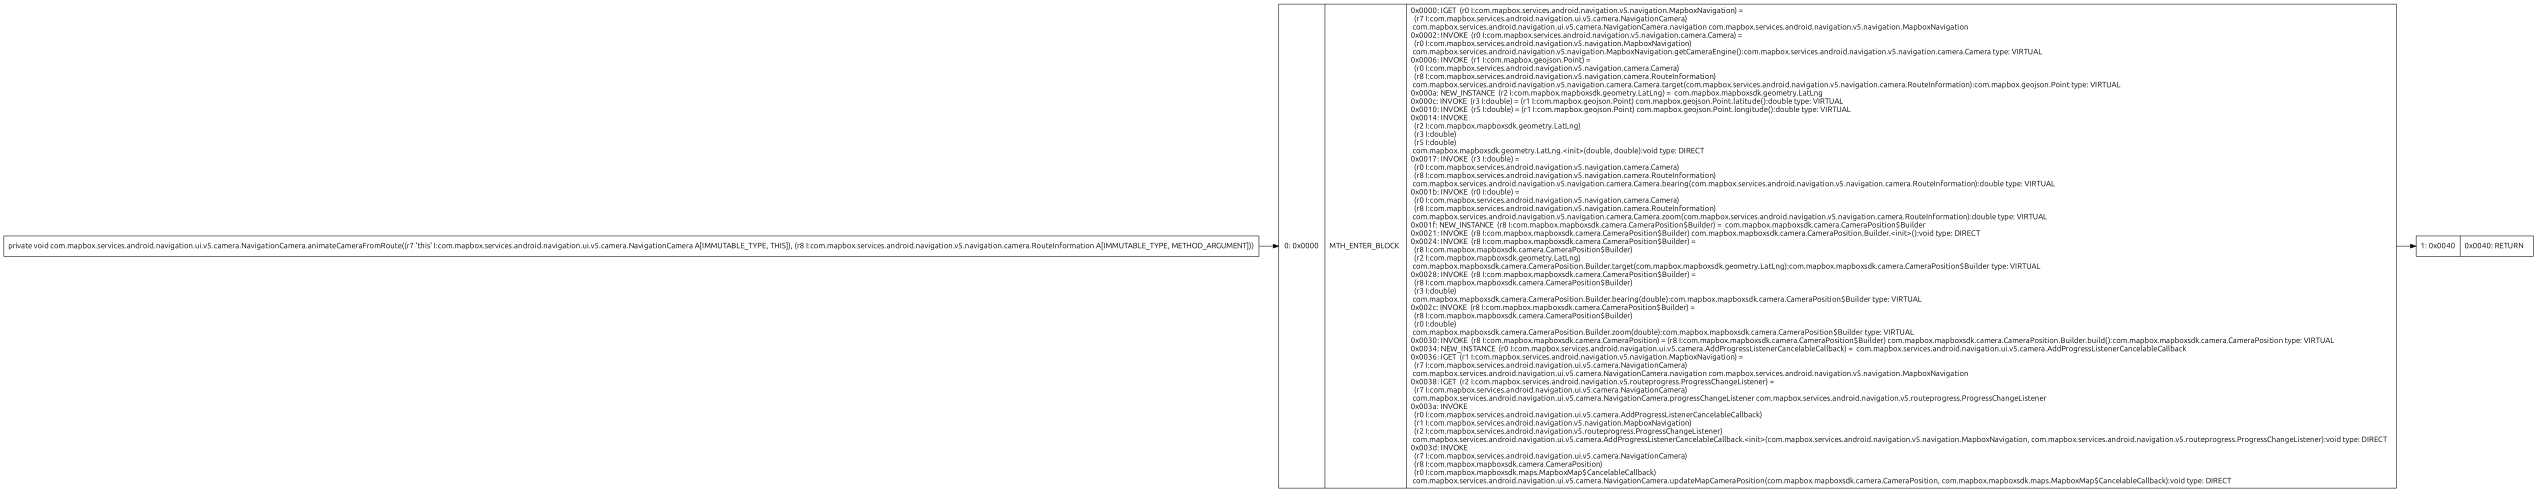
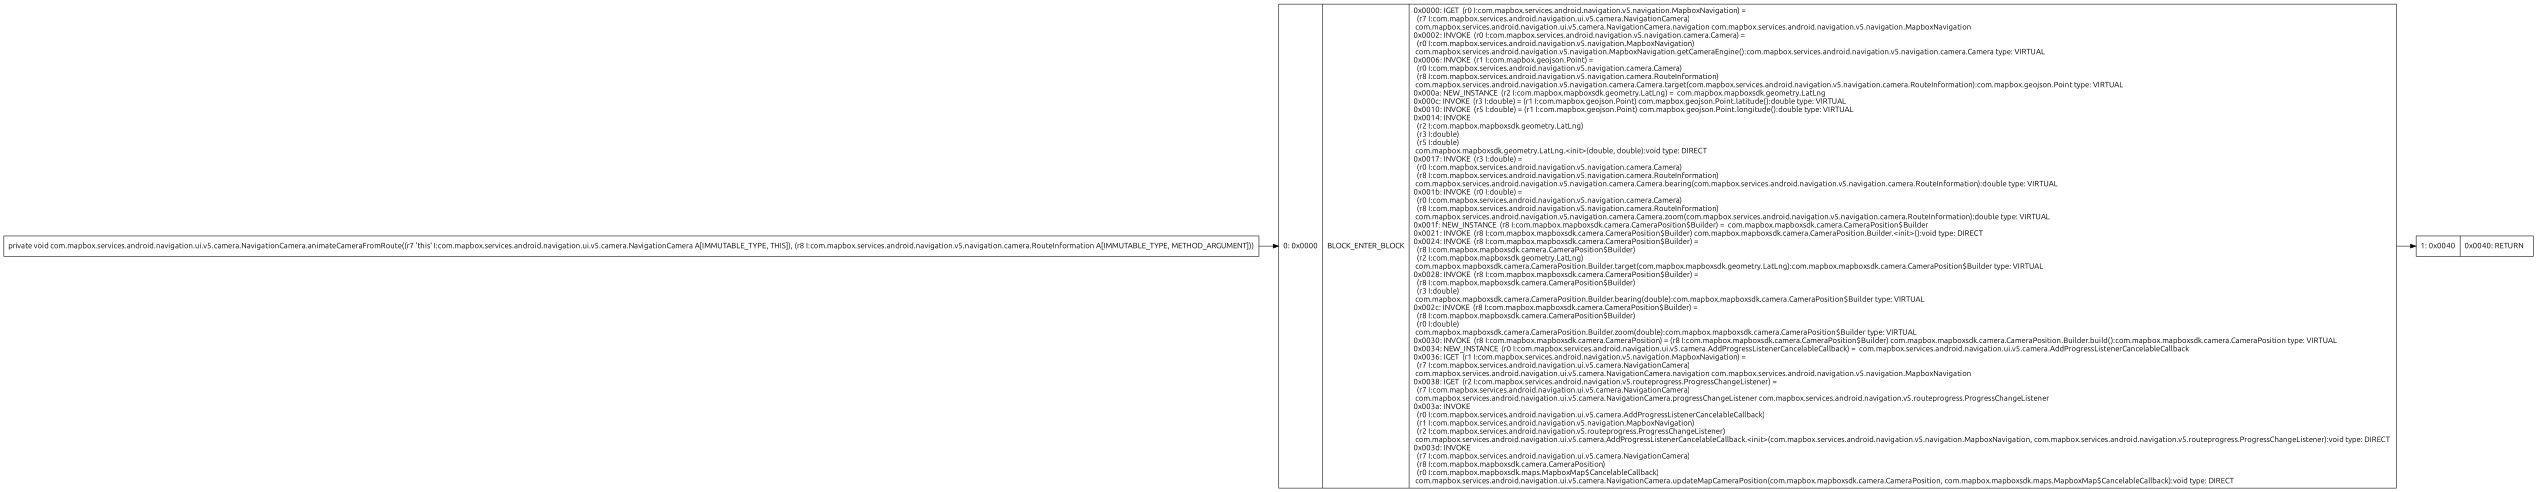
node "0: 0x0000": text "MTH_ENTER_BLOCK" -> "BLOCK_ENTER_BLOCK"
